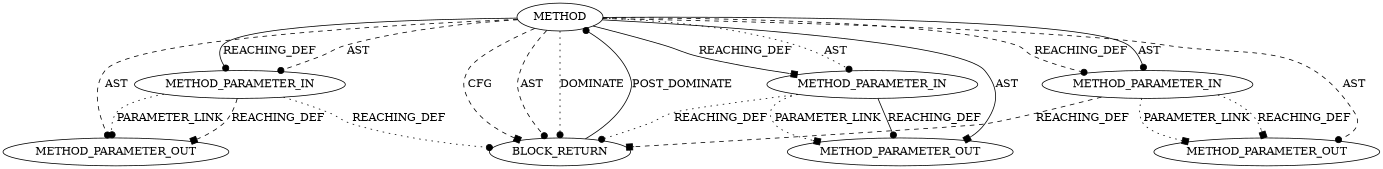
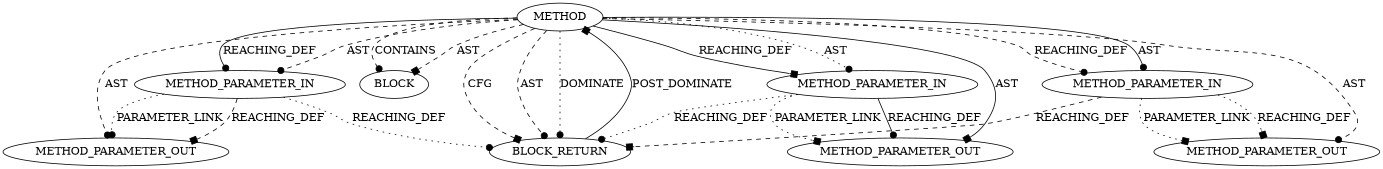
node "BLOCK": added
edge "BLOCK_RETURN" -> "METHOD": arrowhead dot -> box
